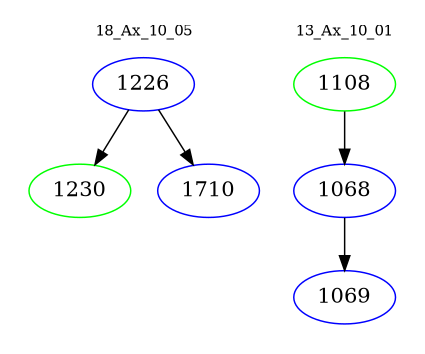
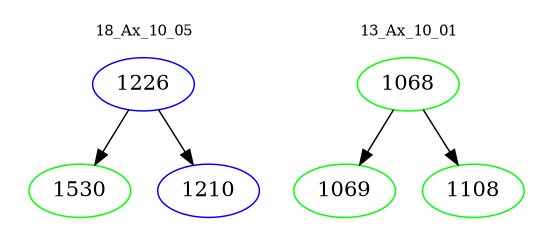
edge "1108" -> "1068": reversed
node "1230": label "1230" -> "1530"
node "1710": label "1710" -> "1210"
node "1068": color blue -> green
node "1069": color blue -> green
